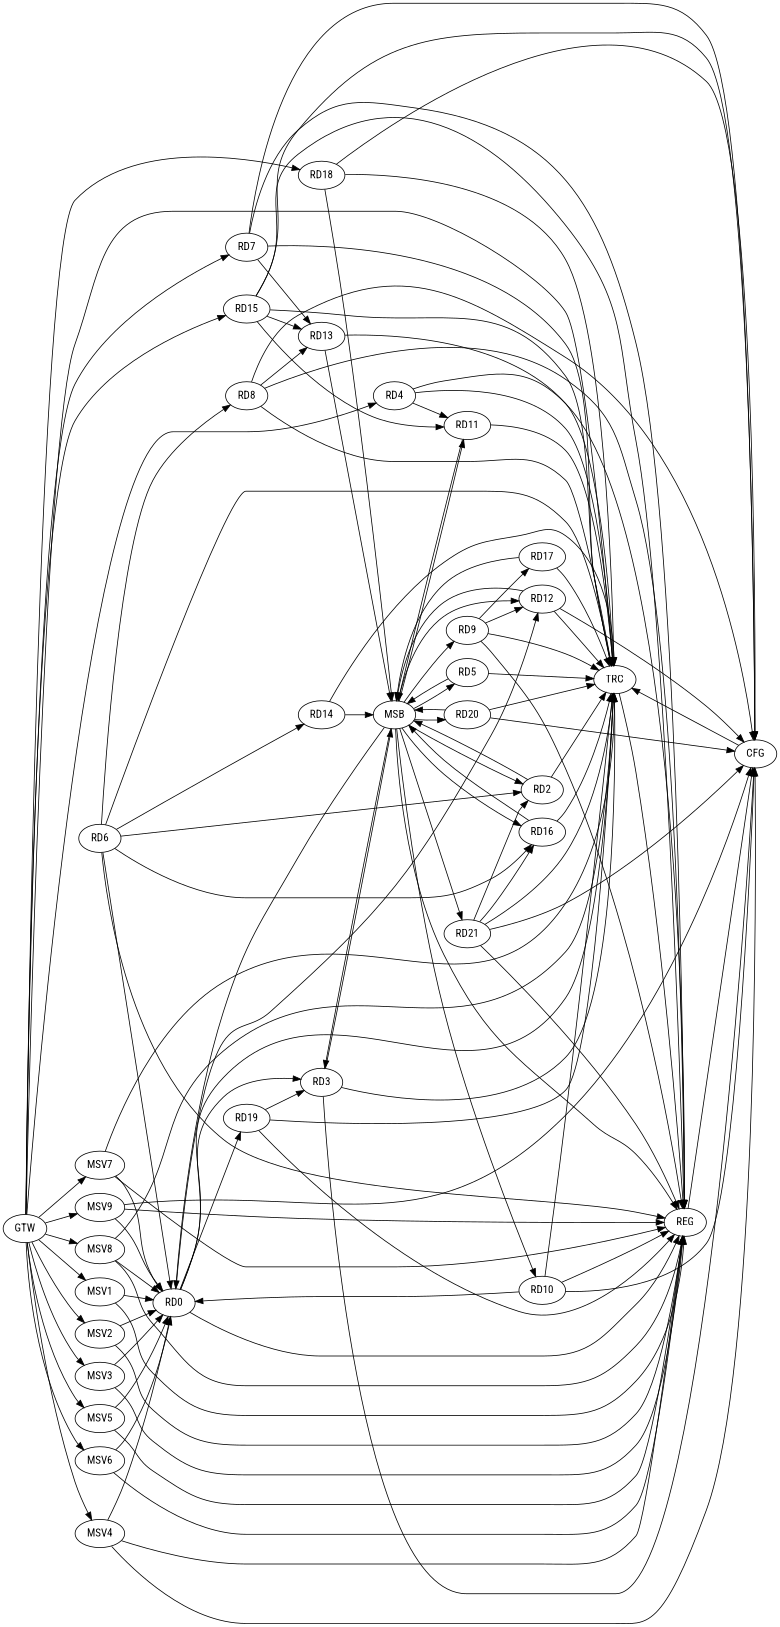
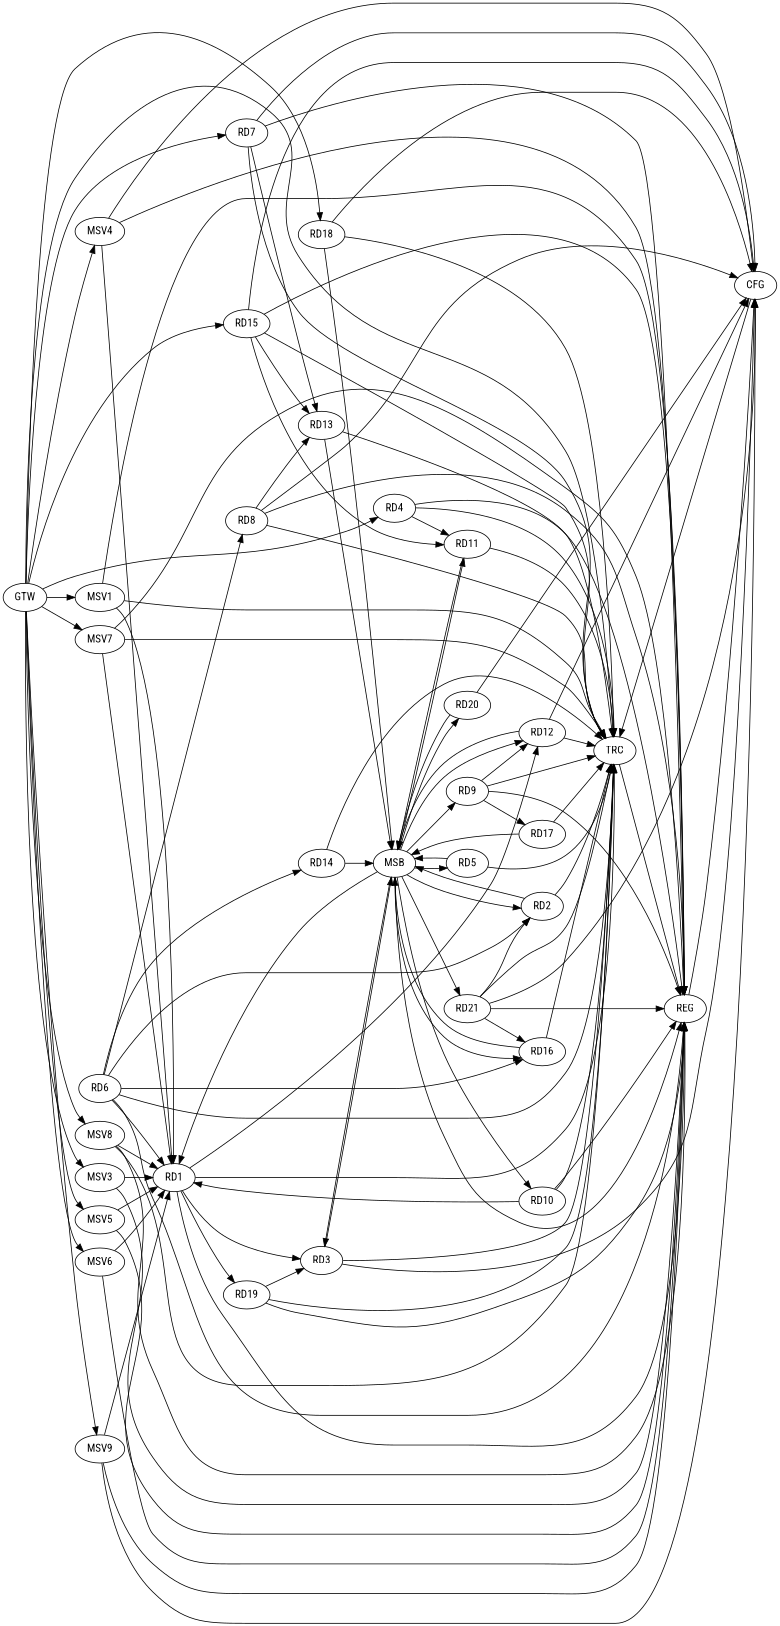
edge "RD20" -> "TRC": now "MSV1" -> "TRC"
edge "RD10" -> "CFG": removed
node "RD0": label "RD0" -> "RD1"
node "MSV2": removed
